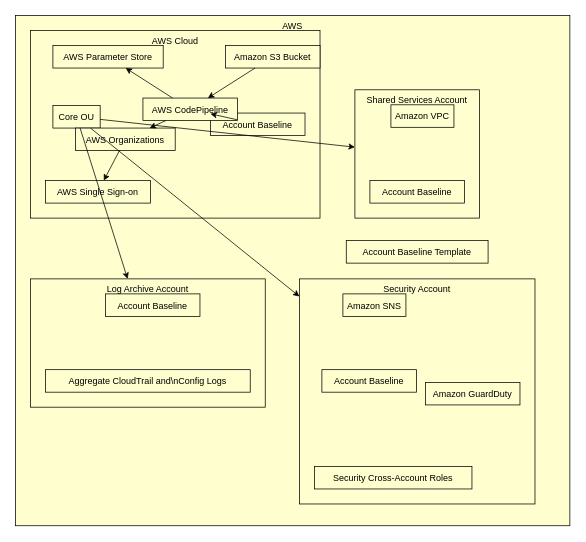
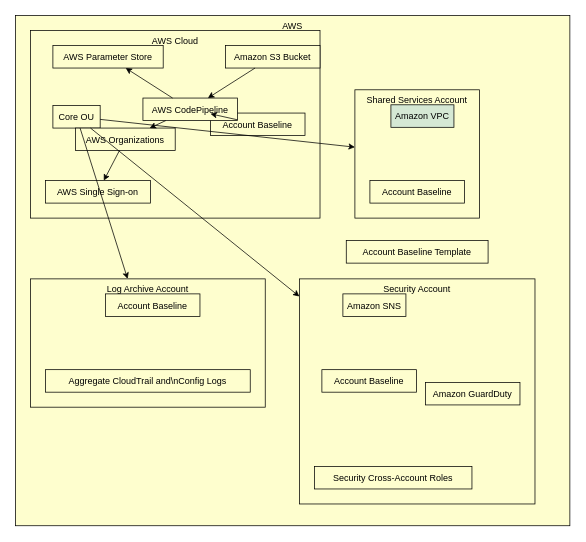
node "Amazon VPC": fillcolor #fefece -> #d5e8d4
